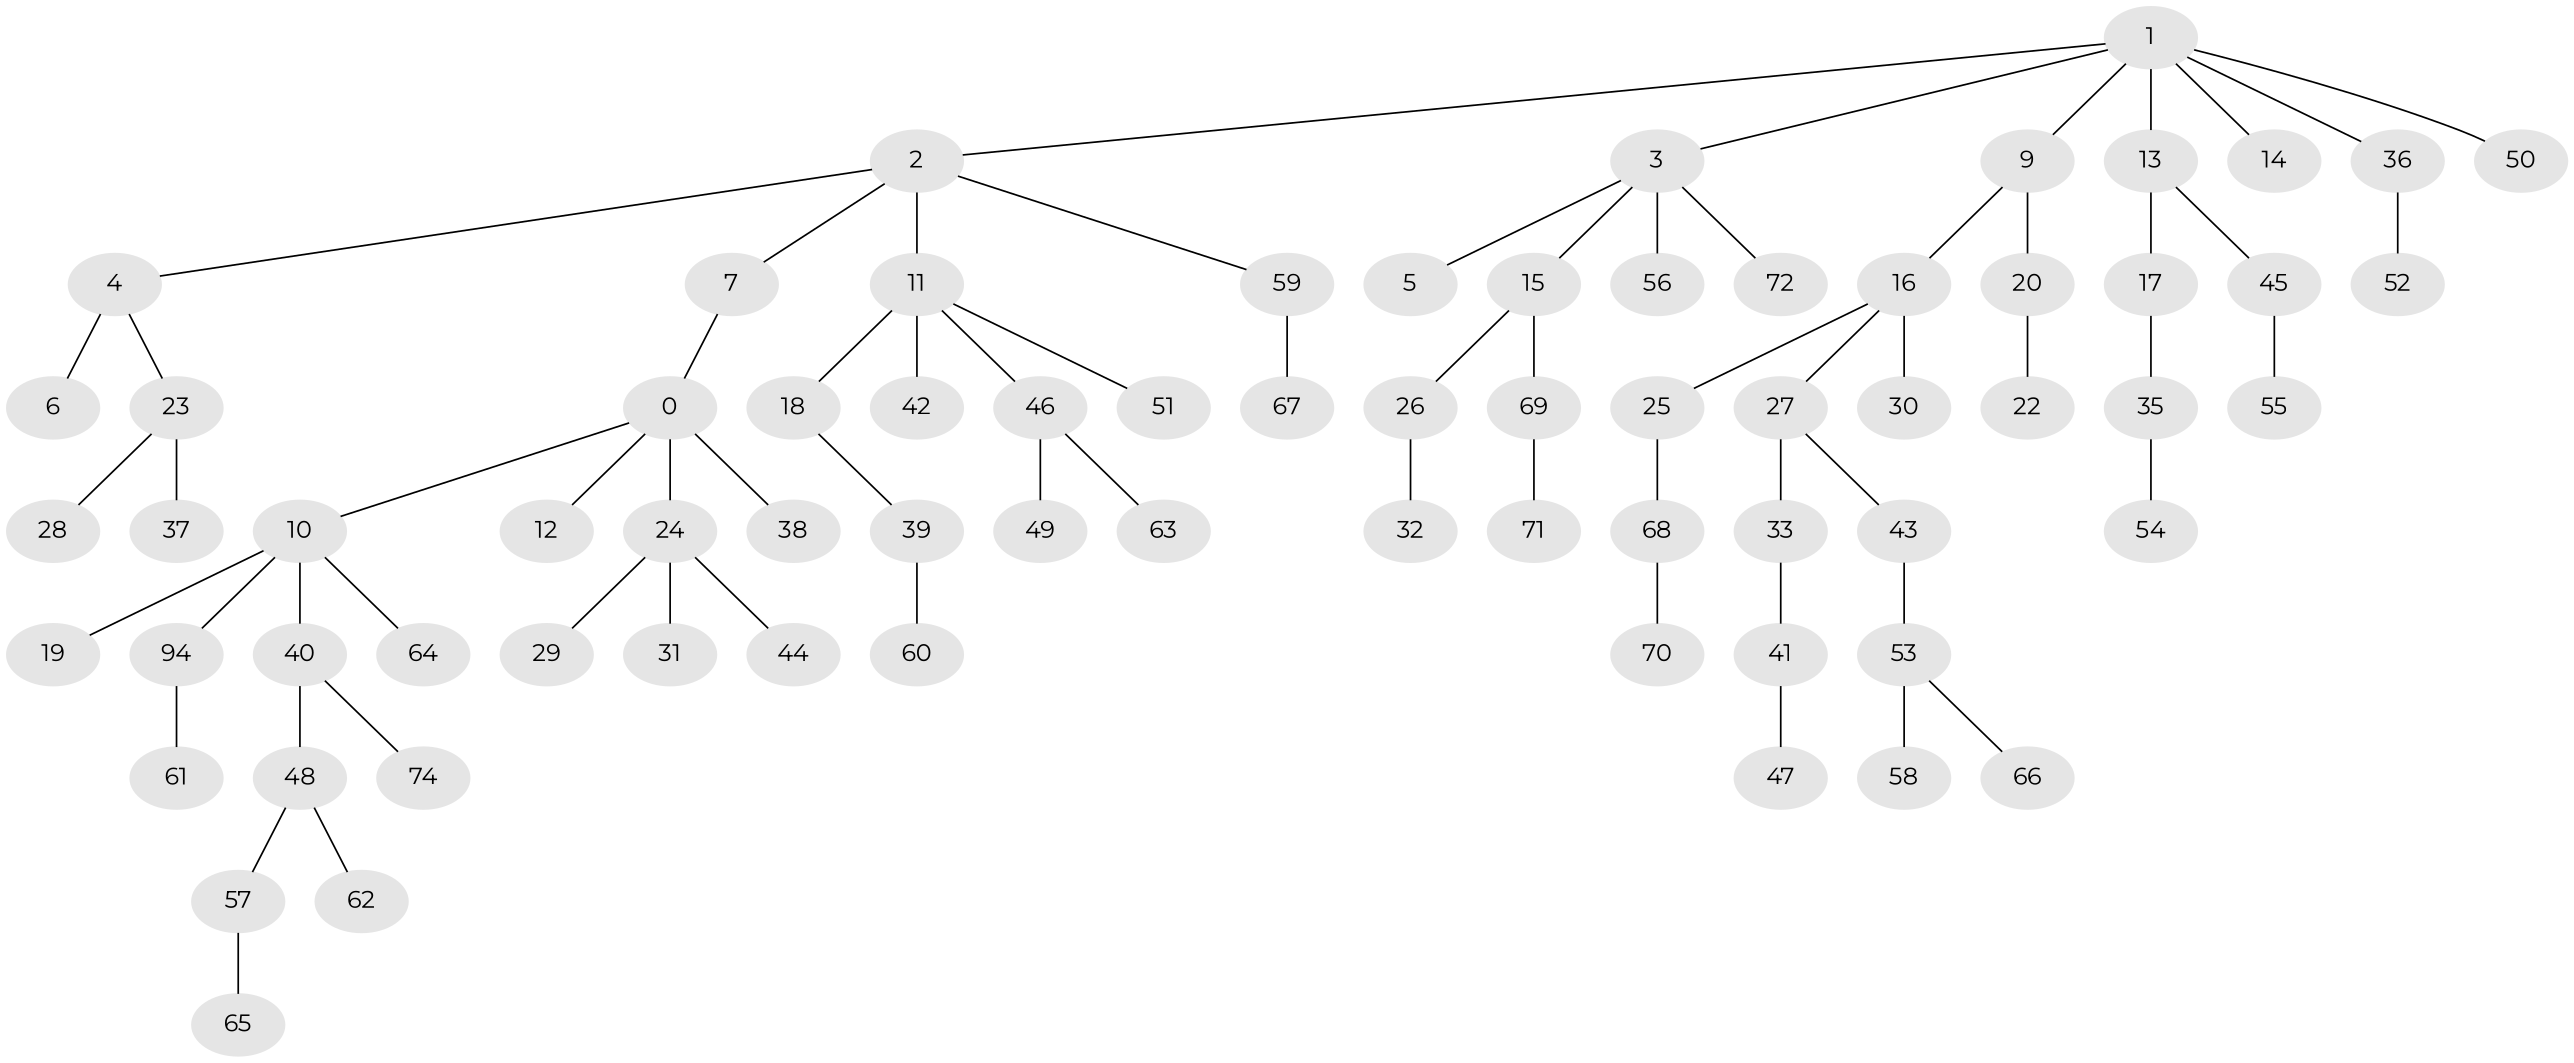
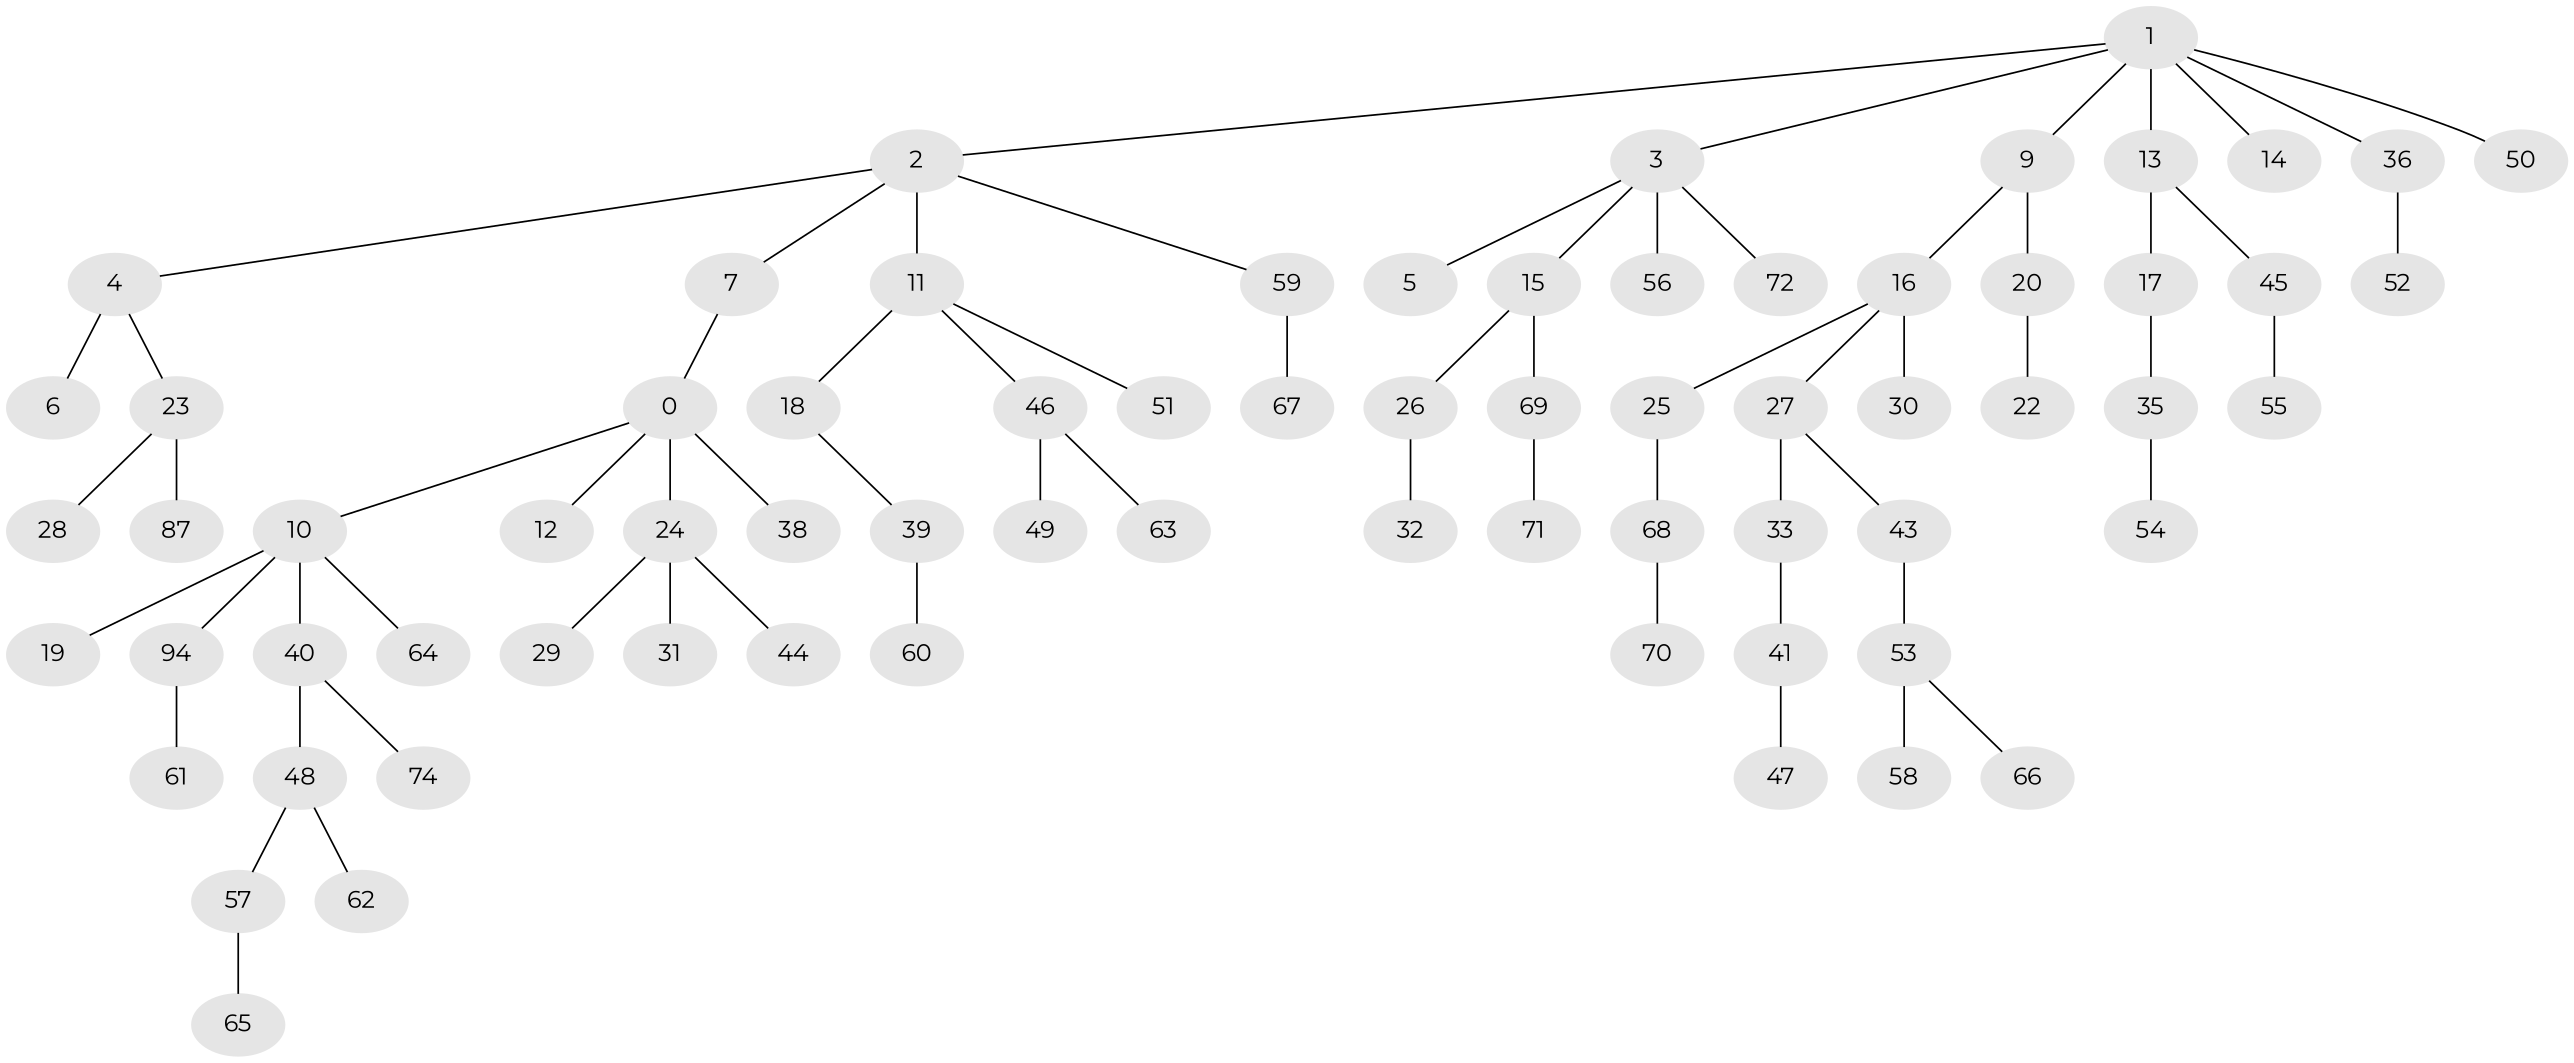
node "42": removed
node "37": label "37" -> "87"
